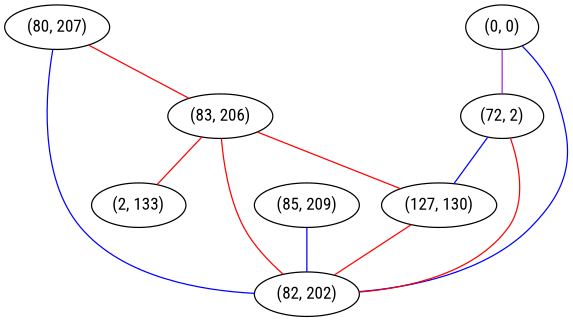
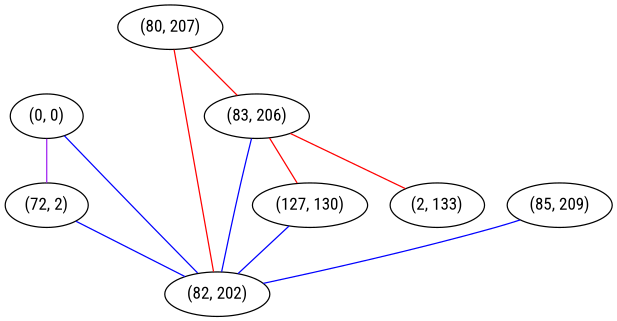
edge "(72, 2)" -- "(127, 130)": removed
edge "(83, 206)" -- "(82, 202)": color red -> blue
edge "(80, 207)" -- "(82, 202)": color blue -> red
edge "(72, 2)" -- "(82, 202)": color red -> blue
edge "(127, 130)" -- "(82, 202)": color red -> blue
